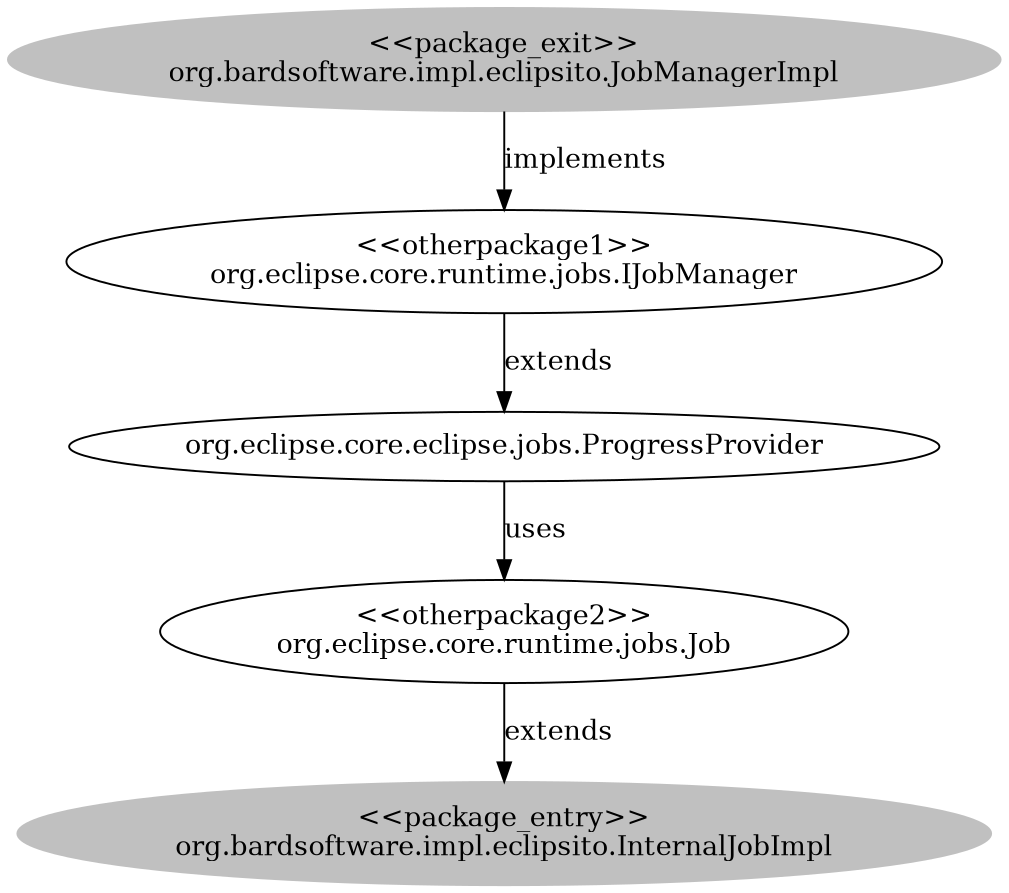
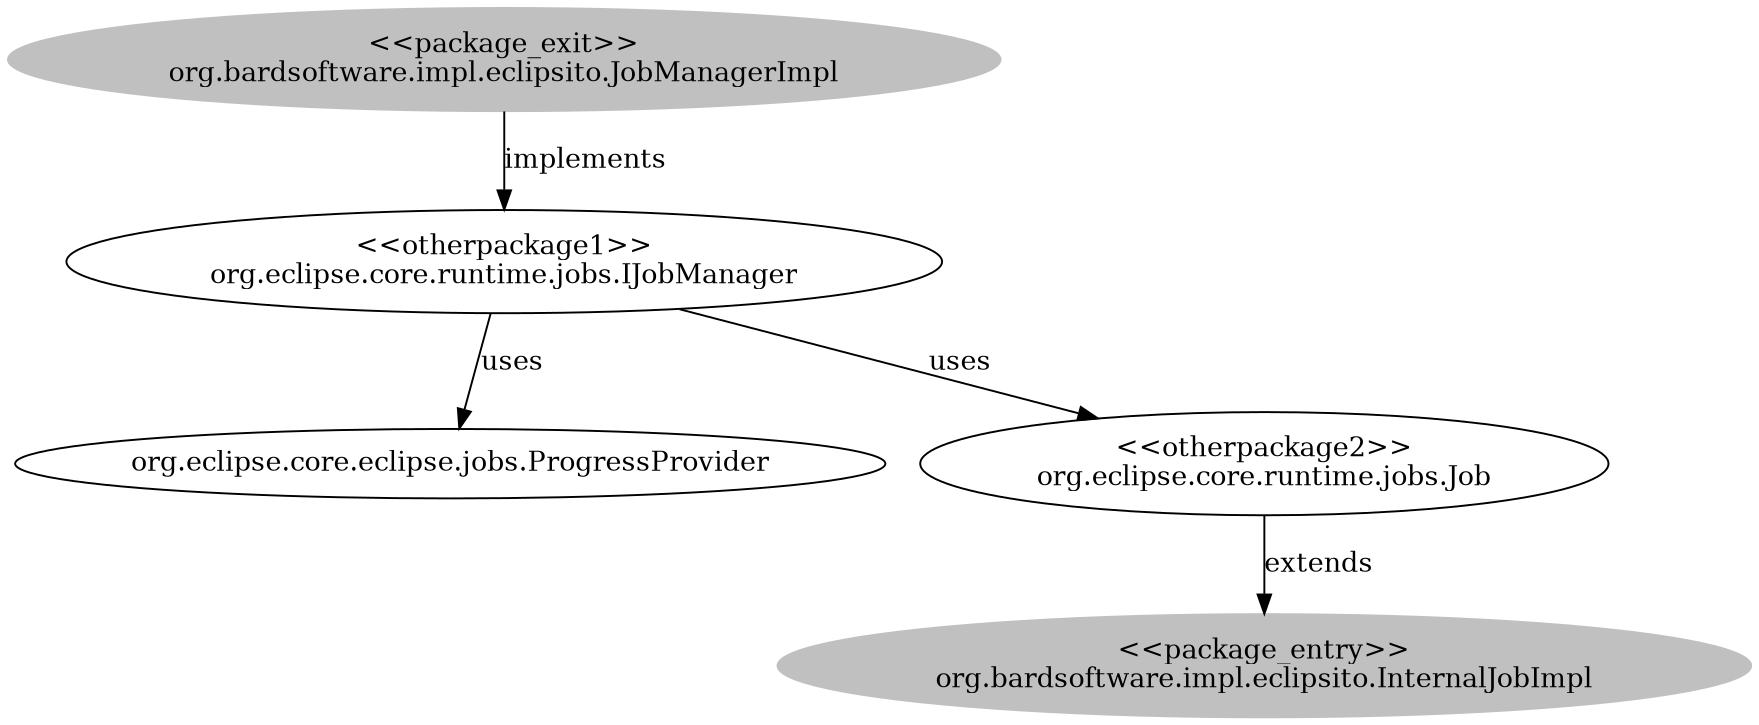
edge "<<otherpackage1>> org.eclipse.core.runtime.jobs.IJobManager" -> "org.eclipse.core.eclipse.jobs.ProgressProvider": label "extends" -> "uses"
edge "org.eclipse.core.eclipse.jobs.ProgressProvider" -> "<<otherpackage2>> org.eclipse.core.runtime.jobs.Job": now "<<otherpackage1>> org.eclipse.core.runtime.jobs.IJobManager" -> "<<otherpackage2>> org.eclipse.core.runtime.jobs.Job"
